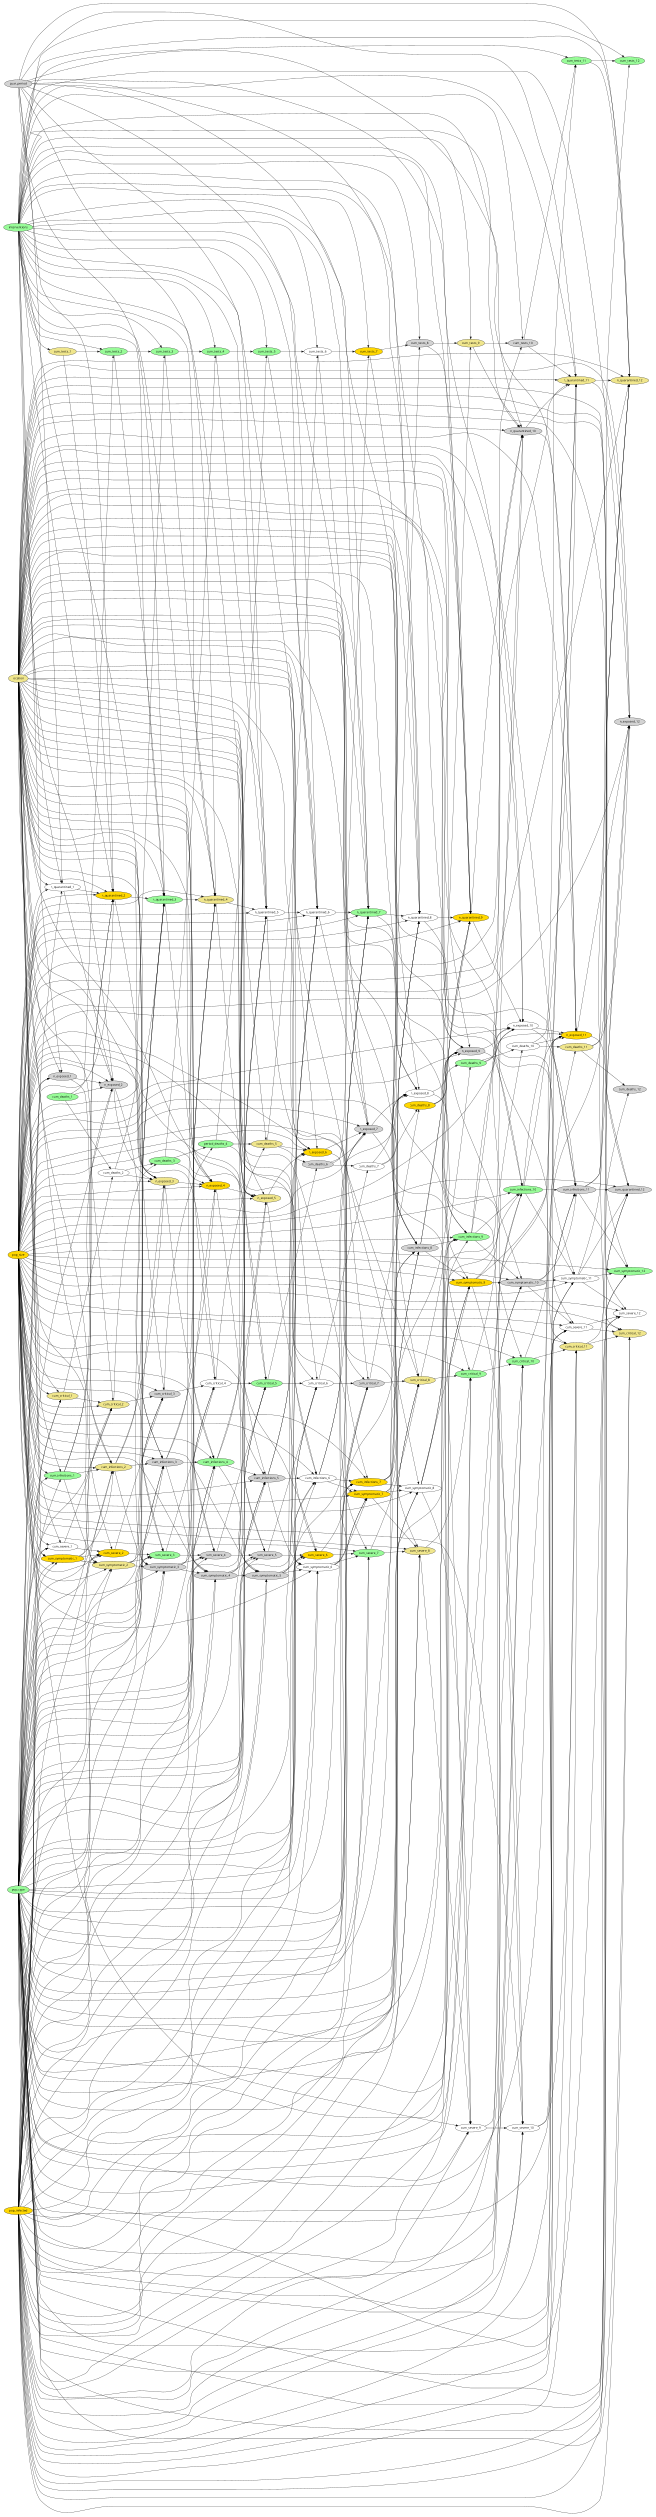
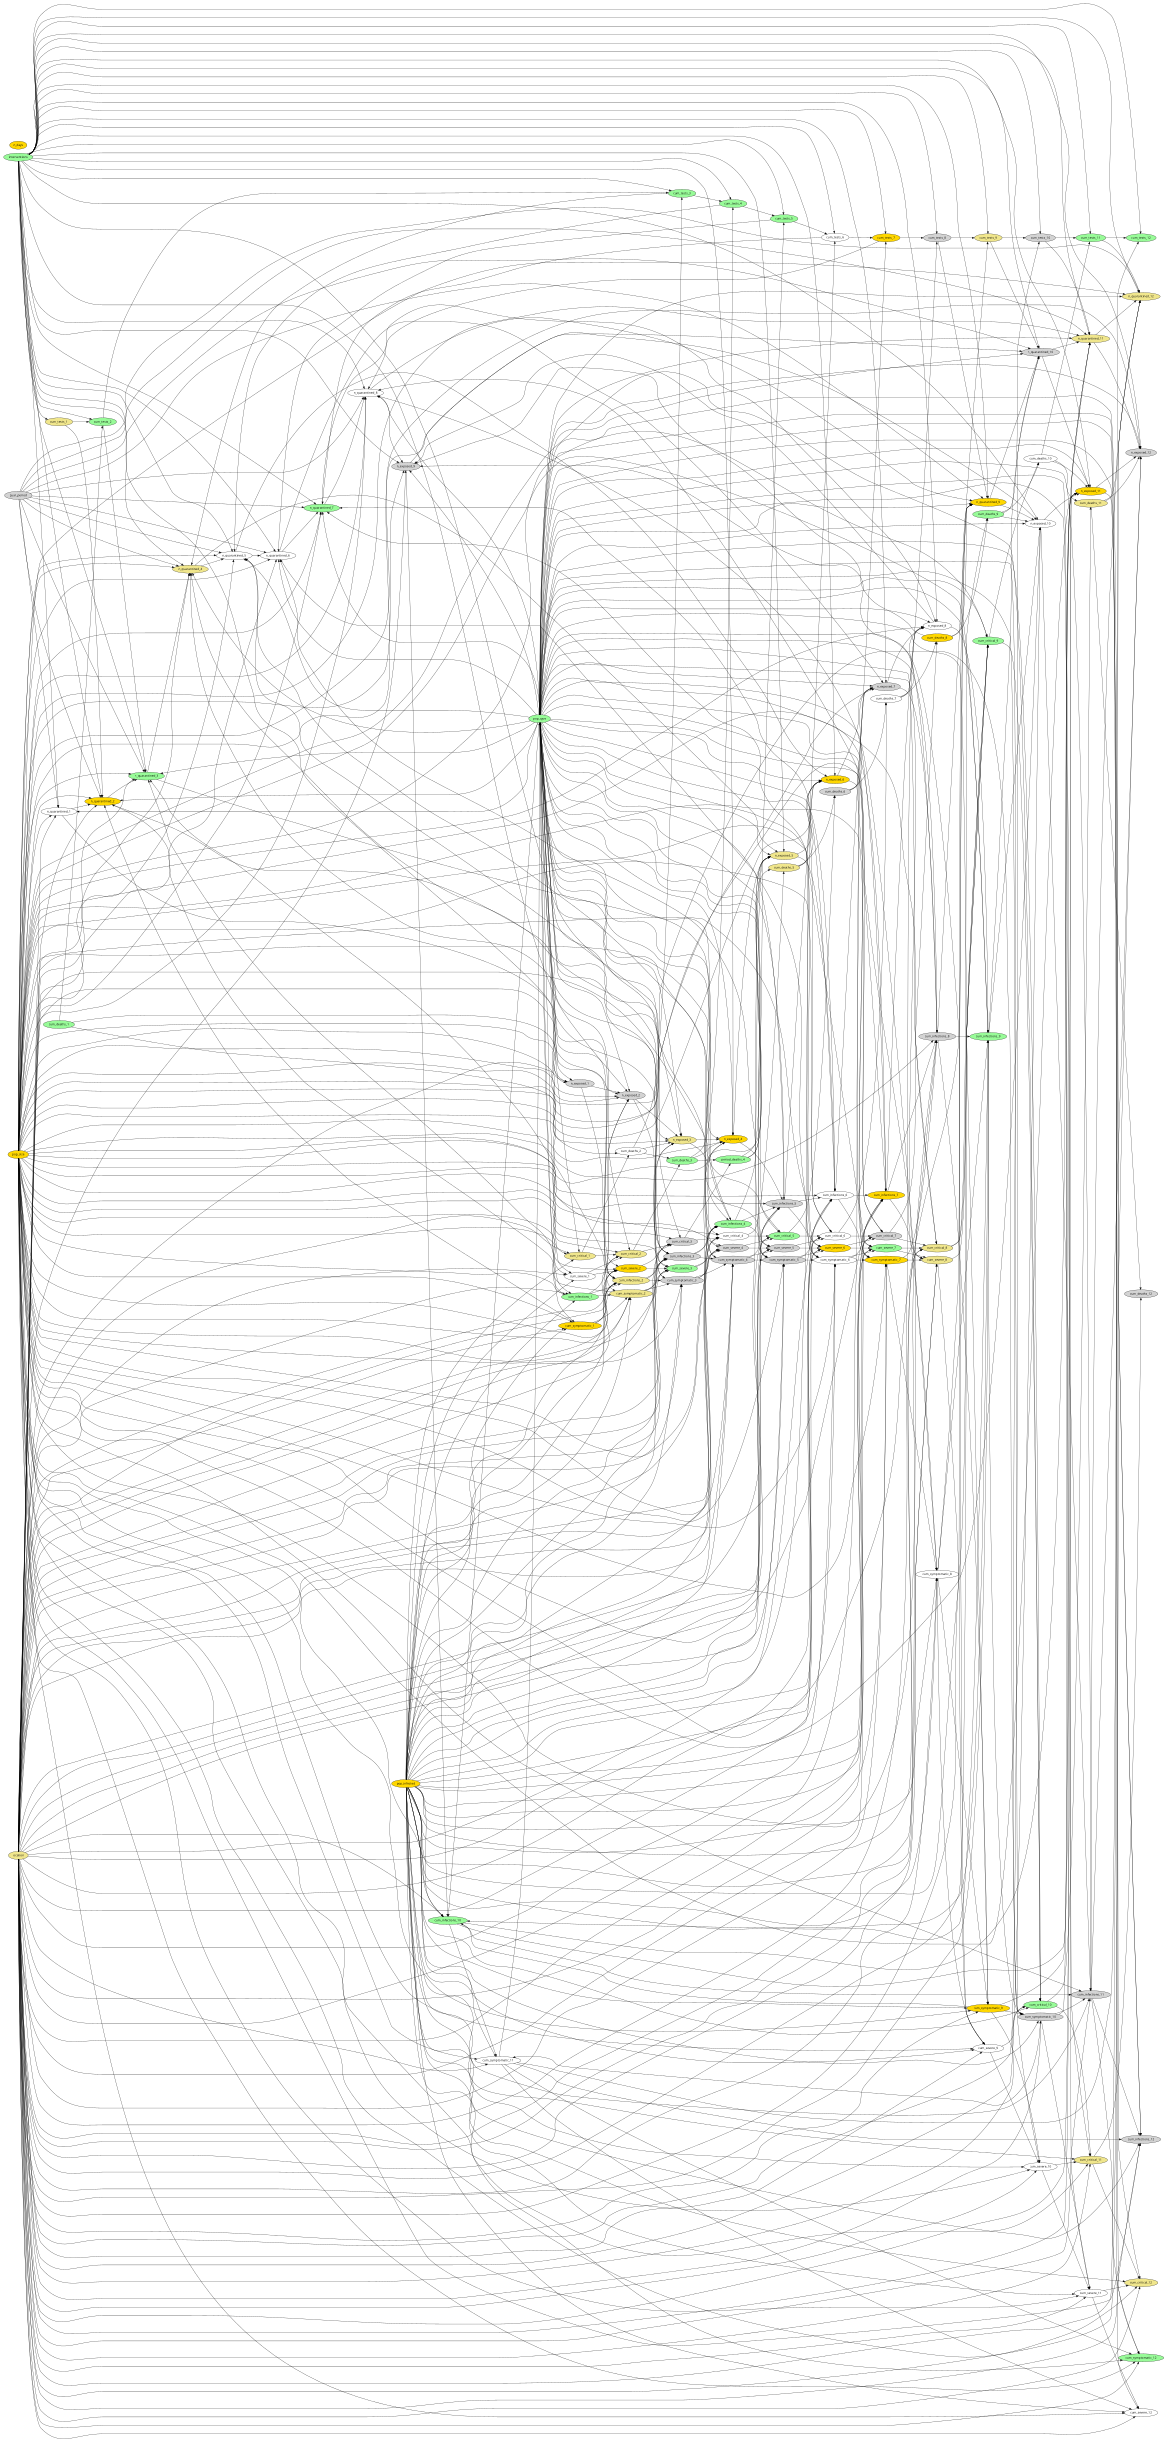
node "n_days": added
edge "location" -> "cum_deaths_5": now "location" -> "cum_infections_7"
node "cum_quarantined_12": label "cum_quarantined_12" -> "cum_infections_12"
edge "pop_type" -> "cum_symptomatic_11": reversed
